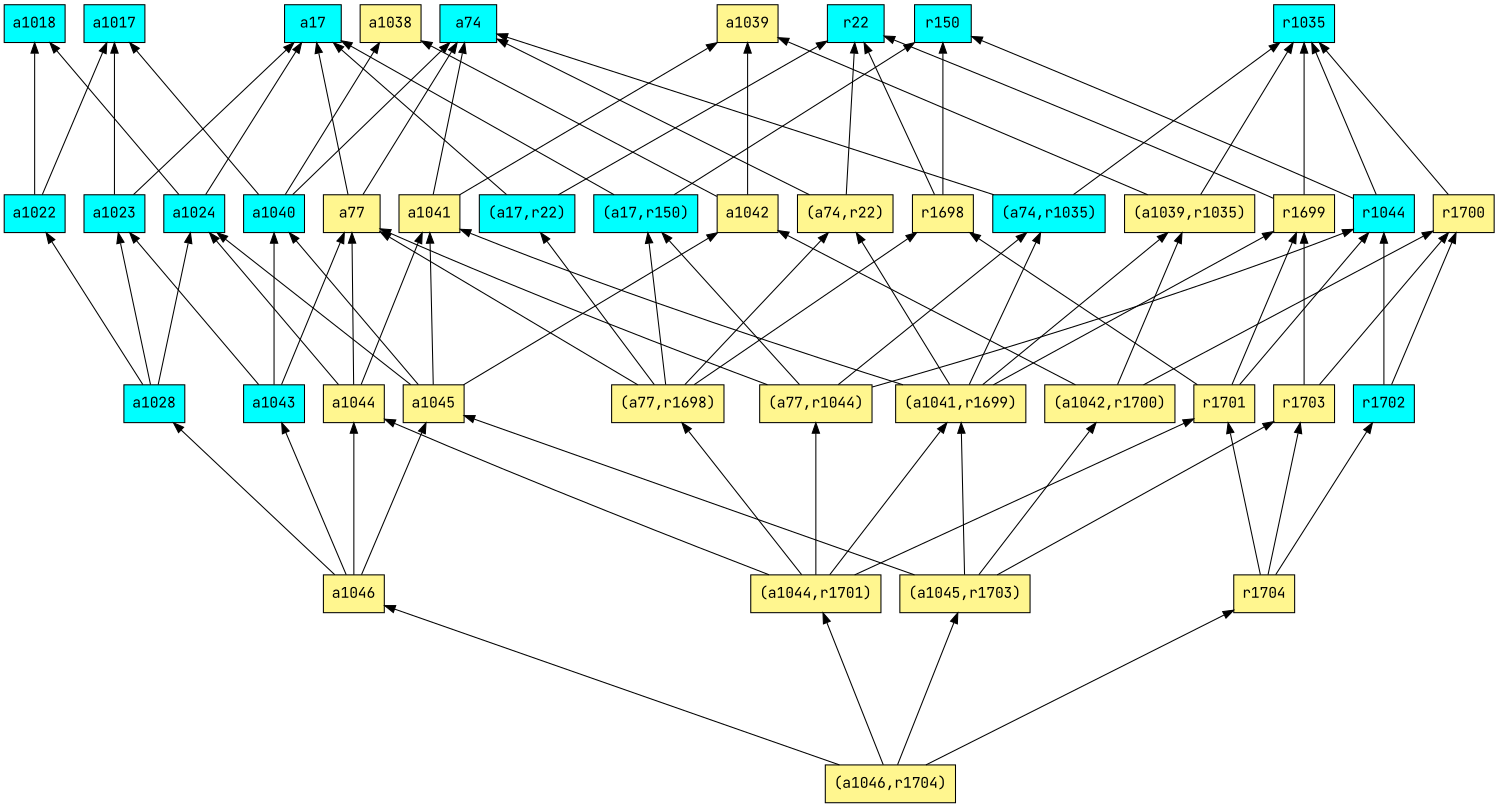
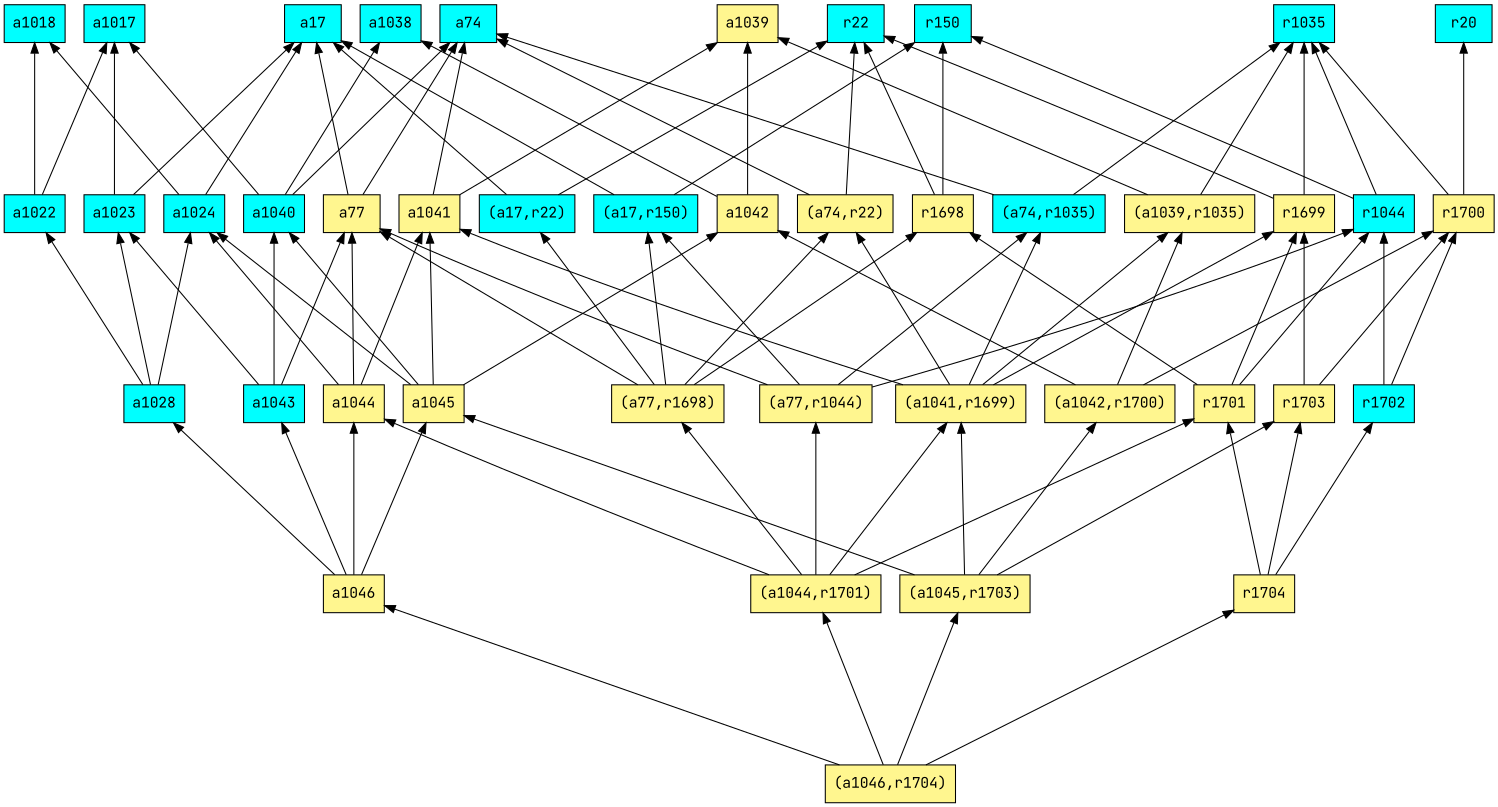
node "a1038": fillcolor khaki1 -> cyan
node "r20": added
